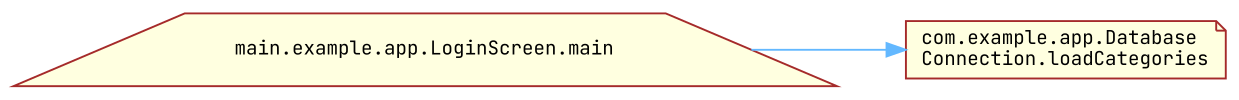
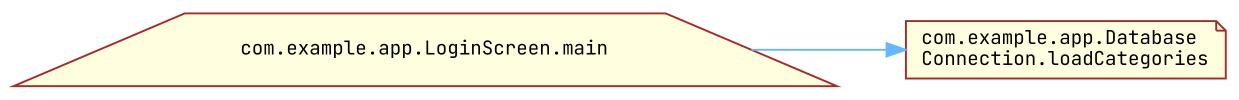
node "main.example.app.LoginScreen.main": label "main.example.app.LoginScreen.main" -> "com.example.app.LoginScreen.main"
